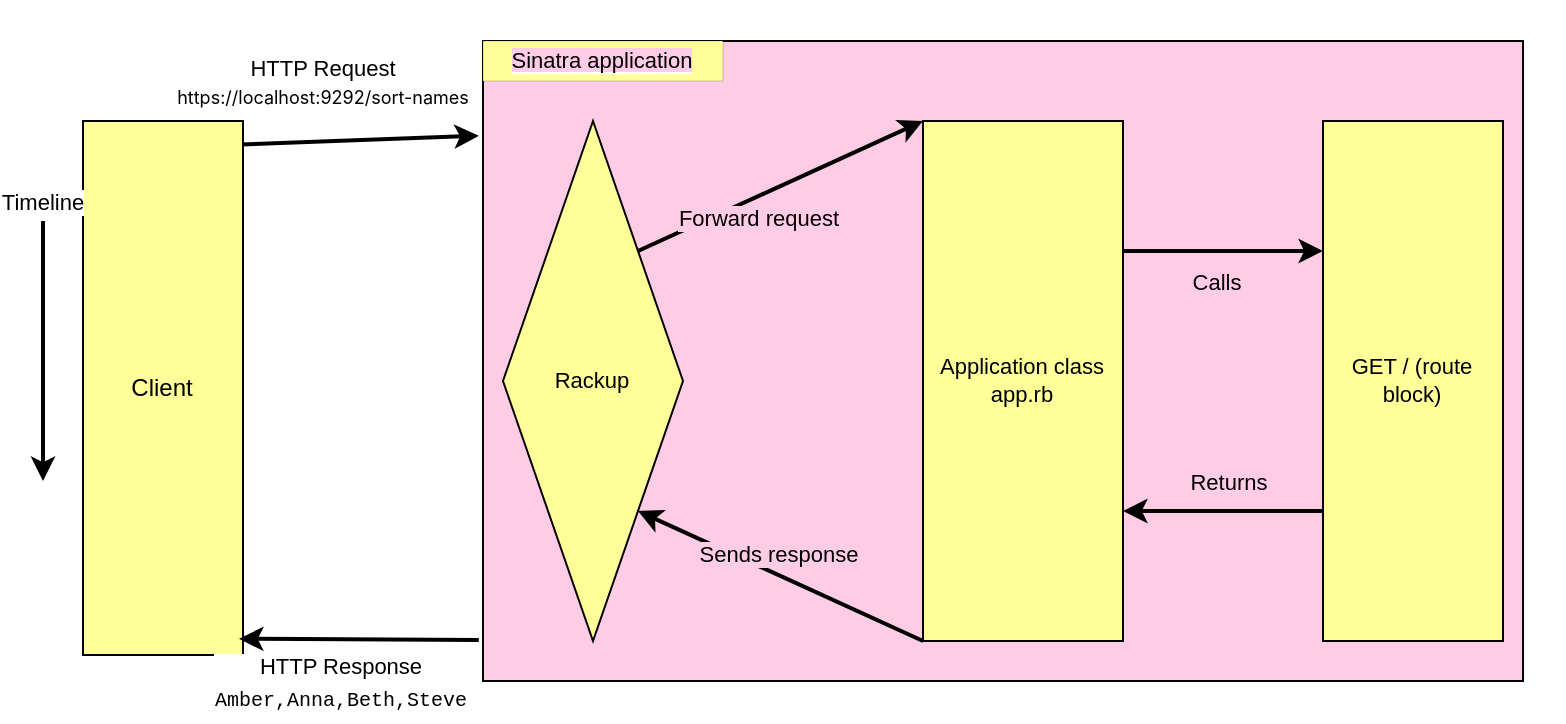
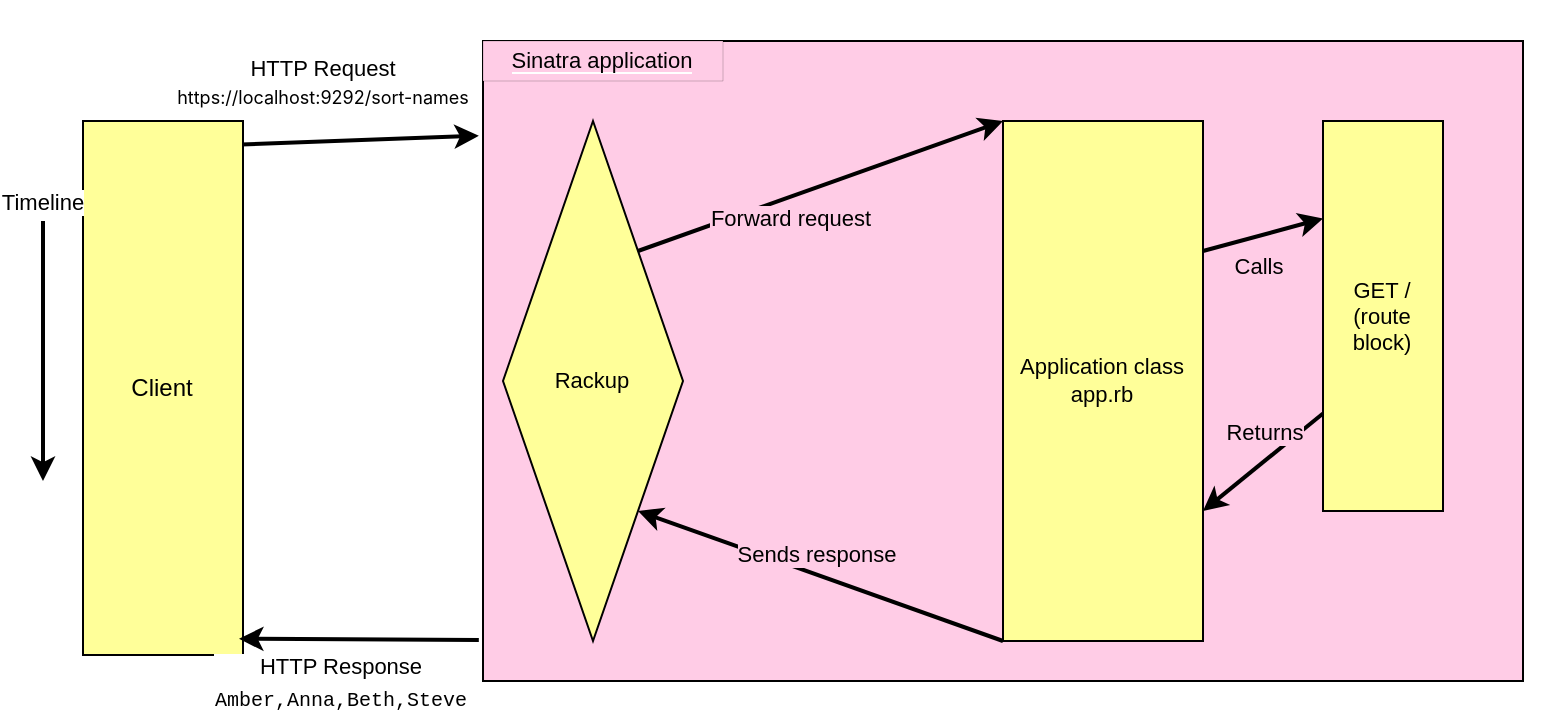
node "Sinatra application": fillcolor #ffff99 -> #ffcce6
node "Application class app.rb": moved (1023, 381) -> (1103, 381)
node "GET / (route block)": size 180x520 -> 120x390
